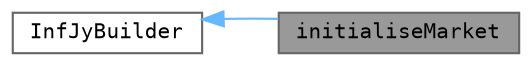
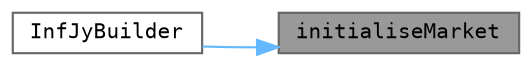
edge "initialiseMarket" -> "InfJyBuilder": reversed
